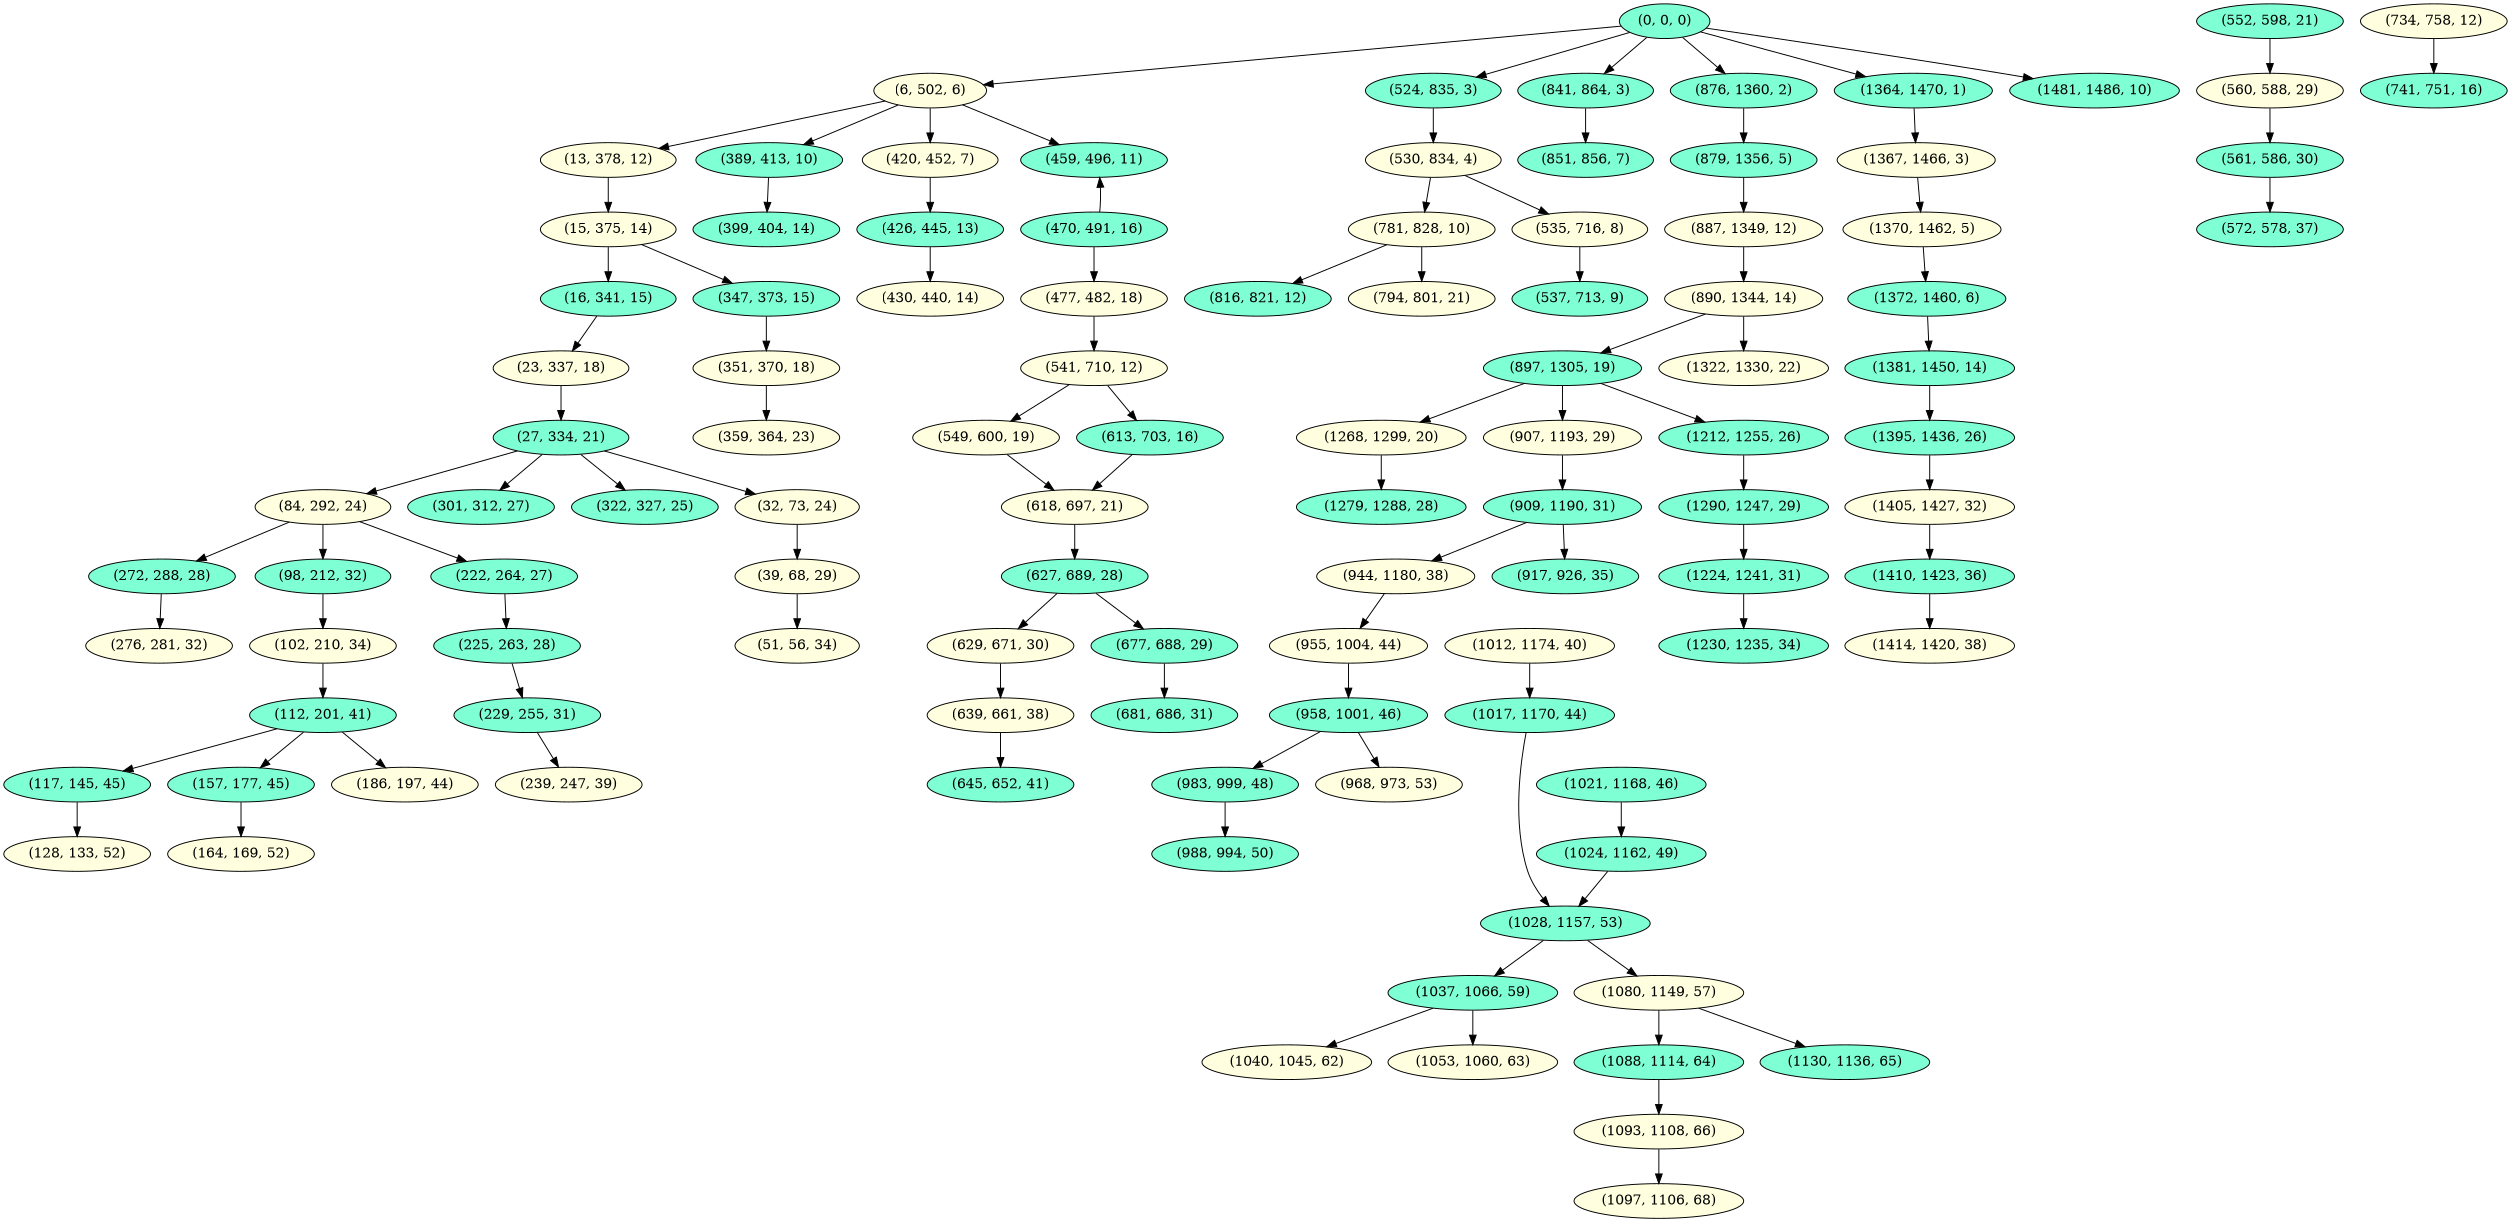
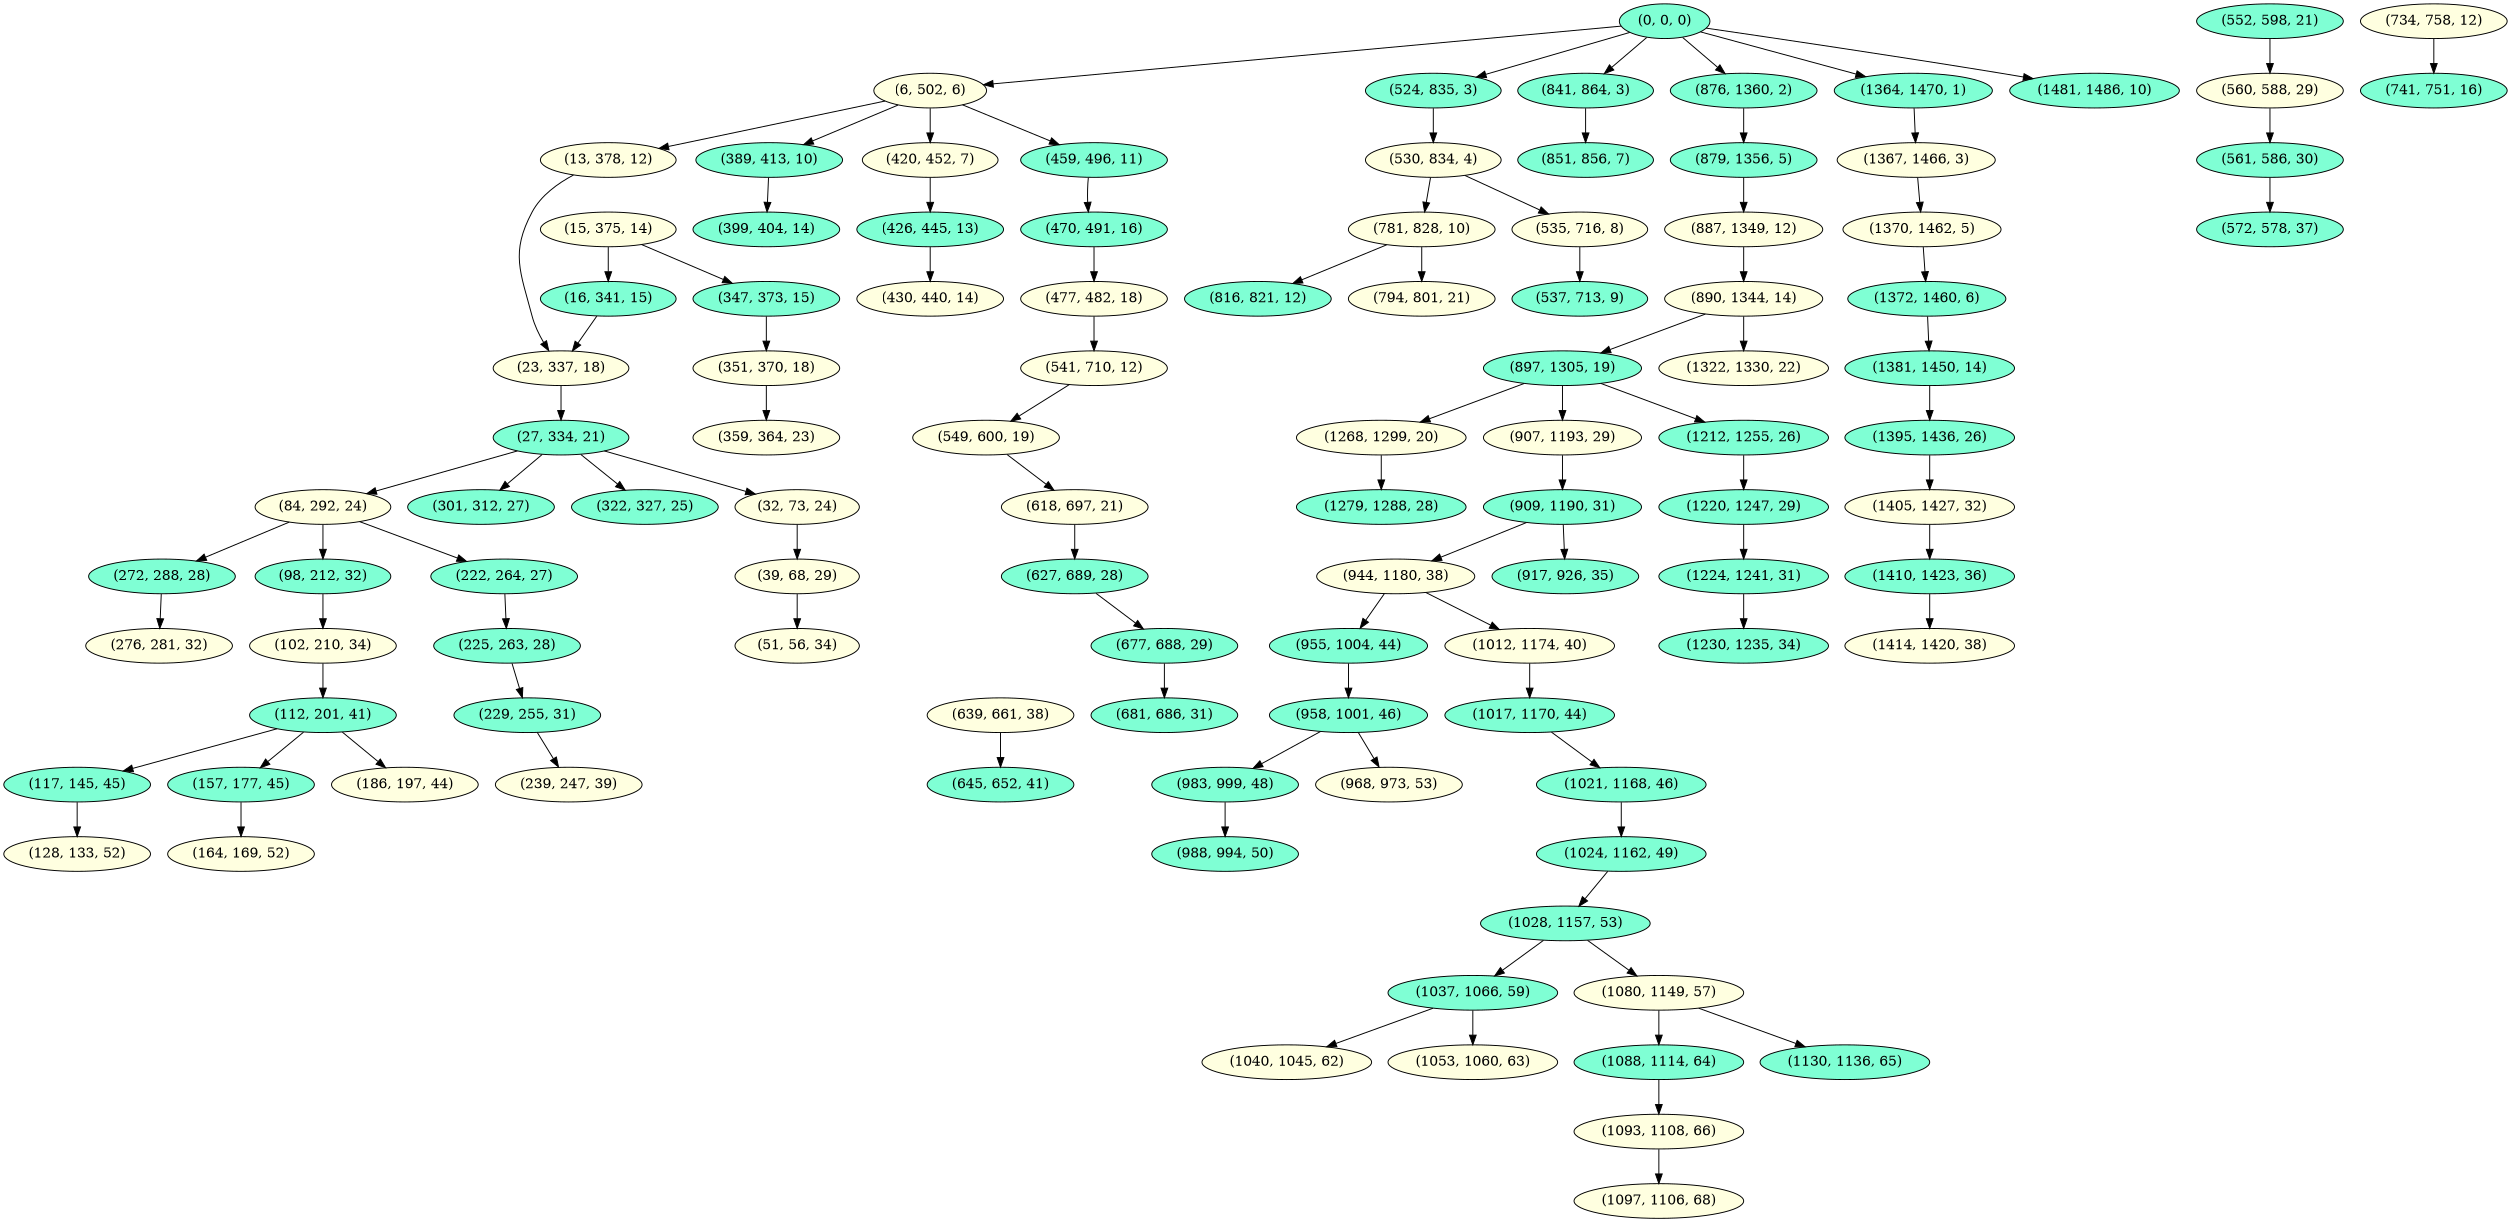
edge "(13, 378, 12)" -> "(15, 375, 14)": now "(13, 378, 12)" -> "(23, 337, 18)"
edge "(470, 491, 16)" -> "(459, 496, 11)": reversed
node "(613, 703, 16)": removed
node "(1290, 1247, 29)": label "(1290, 1247, 29)" -> "(1220, 1247, 29)"
edge "(944, 1180, 38)" -> "(1012, 1174, 40)": added
node "(629, 671, 30)": removed
node "(955, 1004, 44)": fillcolor lightyellow -> aquamarine
edge "(1017, 1170, 44)" -> "(1028, 1157, 53)": now "(1017, 1170, 44)" -> "(1021, 1168, 46)"
